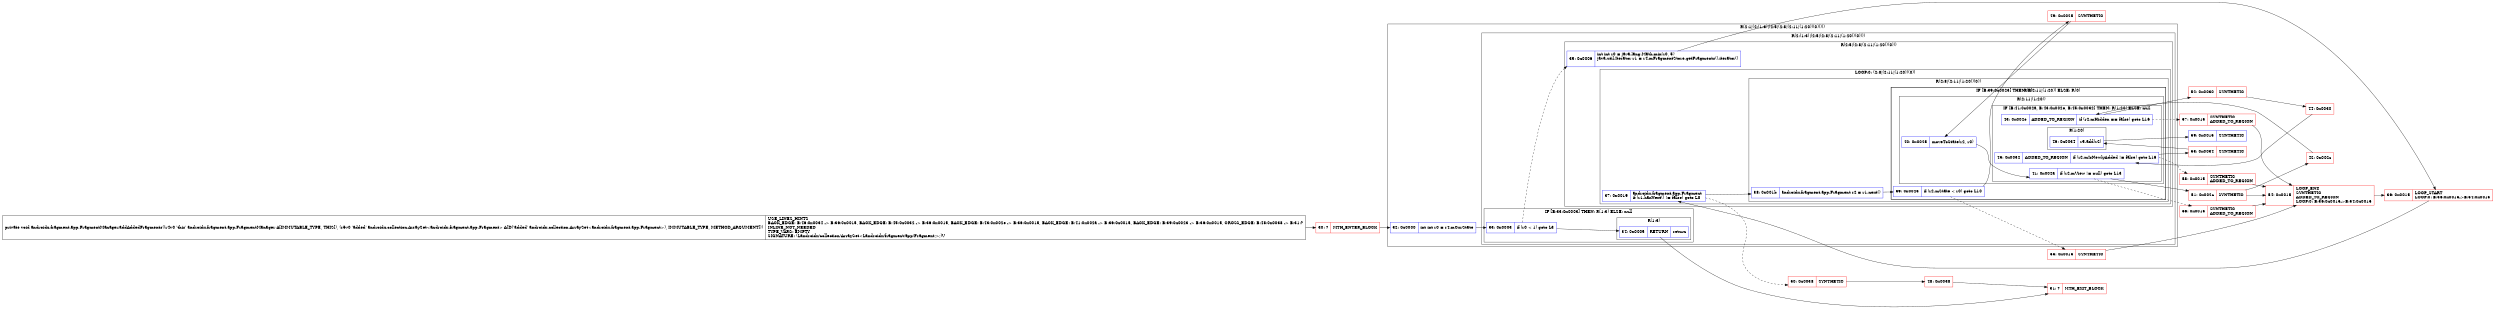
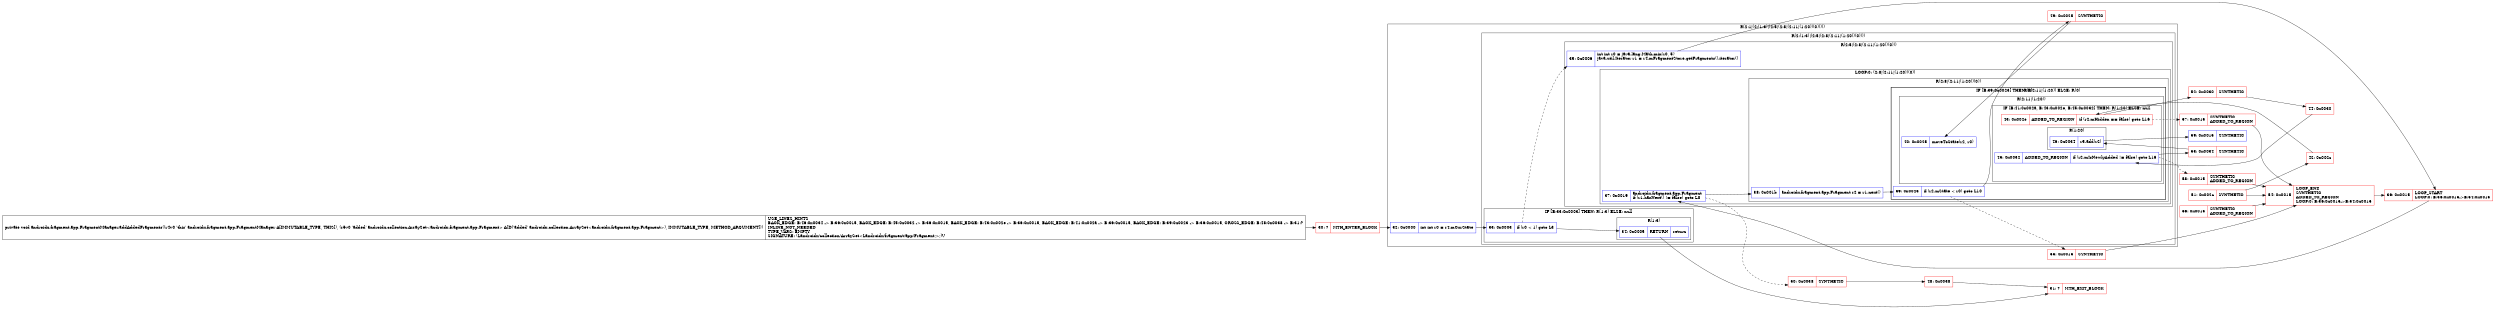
node "43: 0x002e": color blue -> red
node "41: 0x002a": removed
